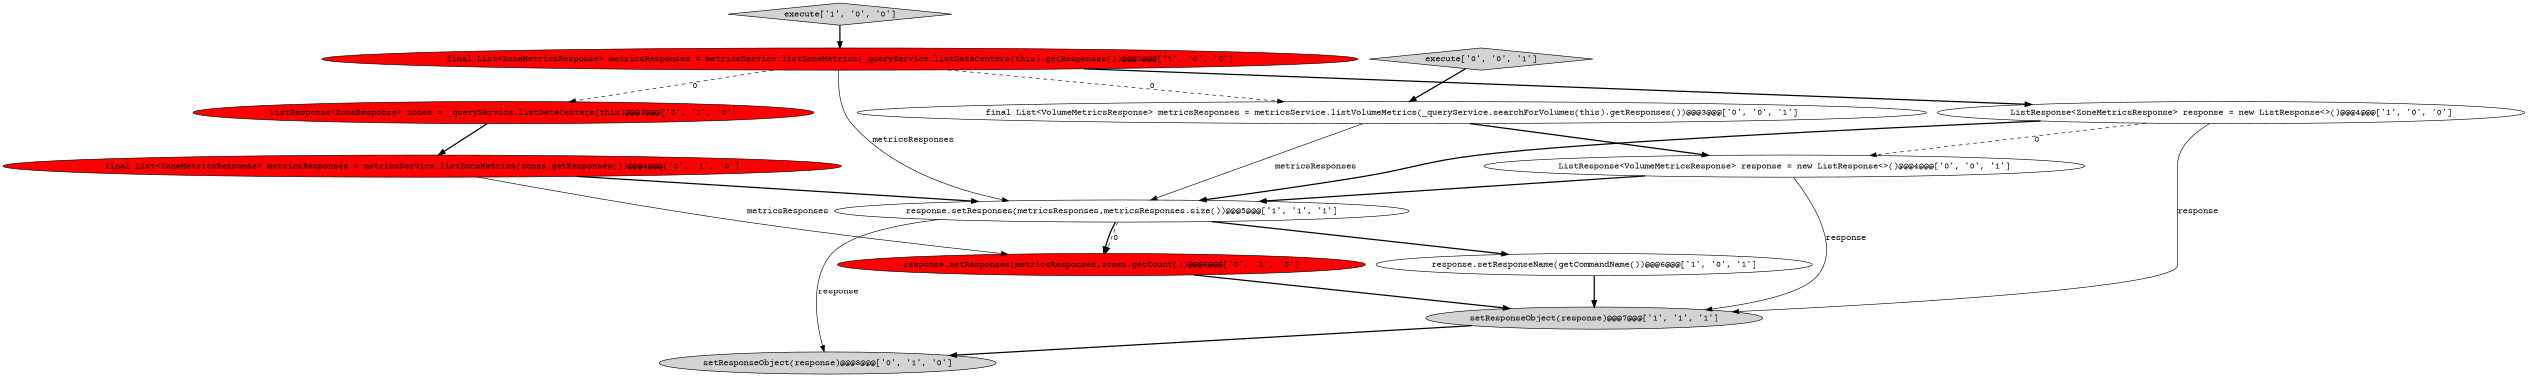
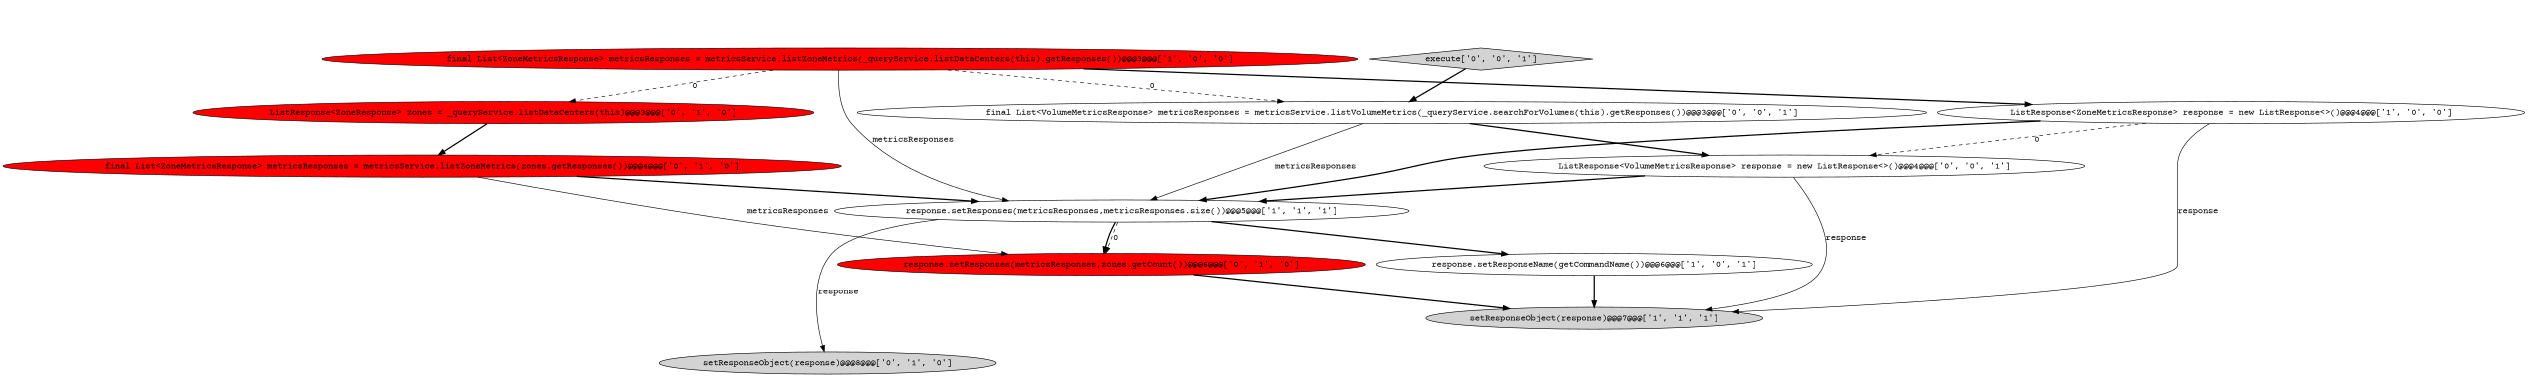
node "execute['1', '0', '0']": removed
edge "setResponseObject(response)@@@7@@@['1', '1', '1']" -> "setResponseObject(response)@@@8@@@['0', '1', '0']": removed
